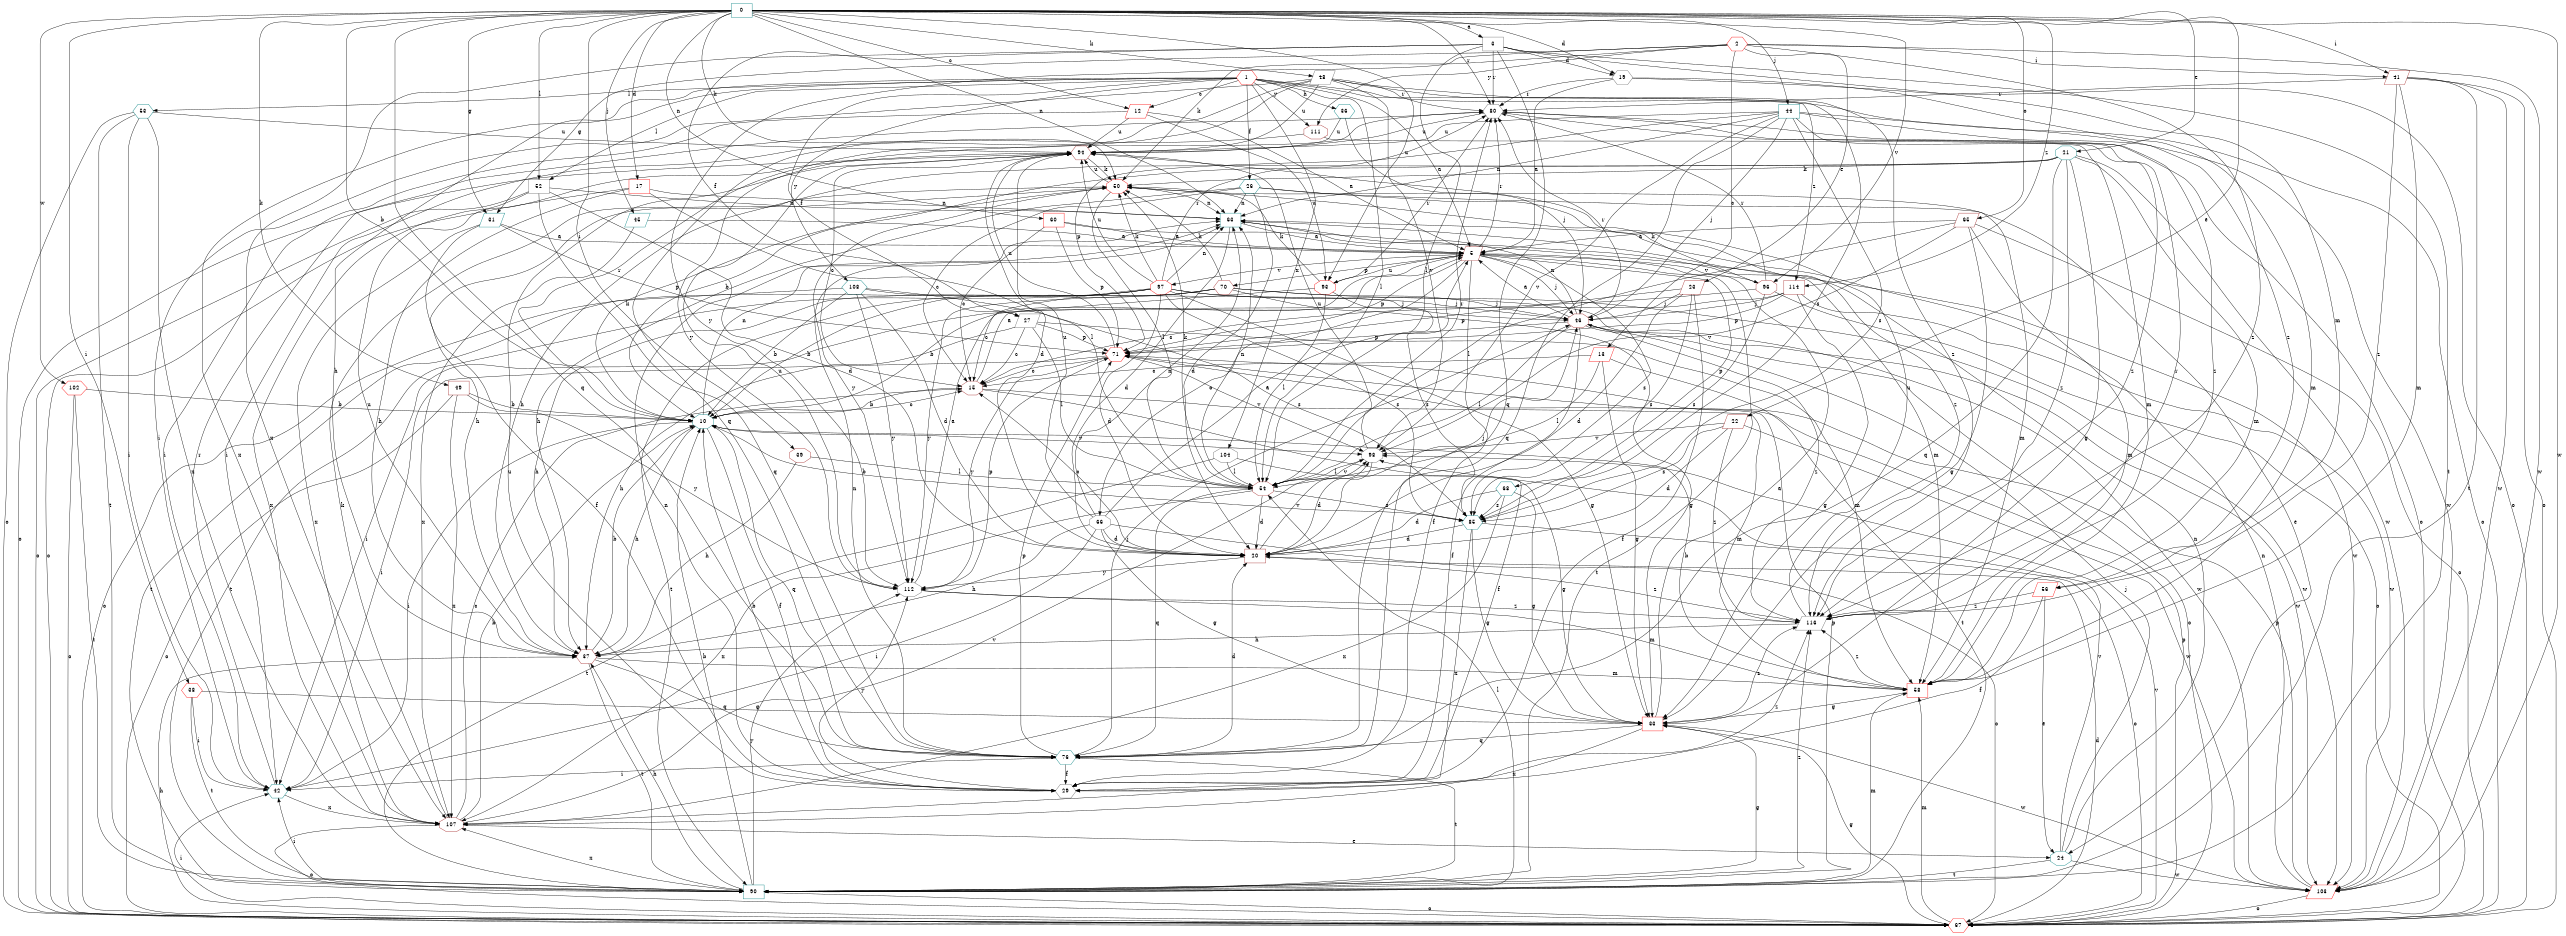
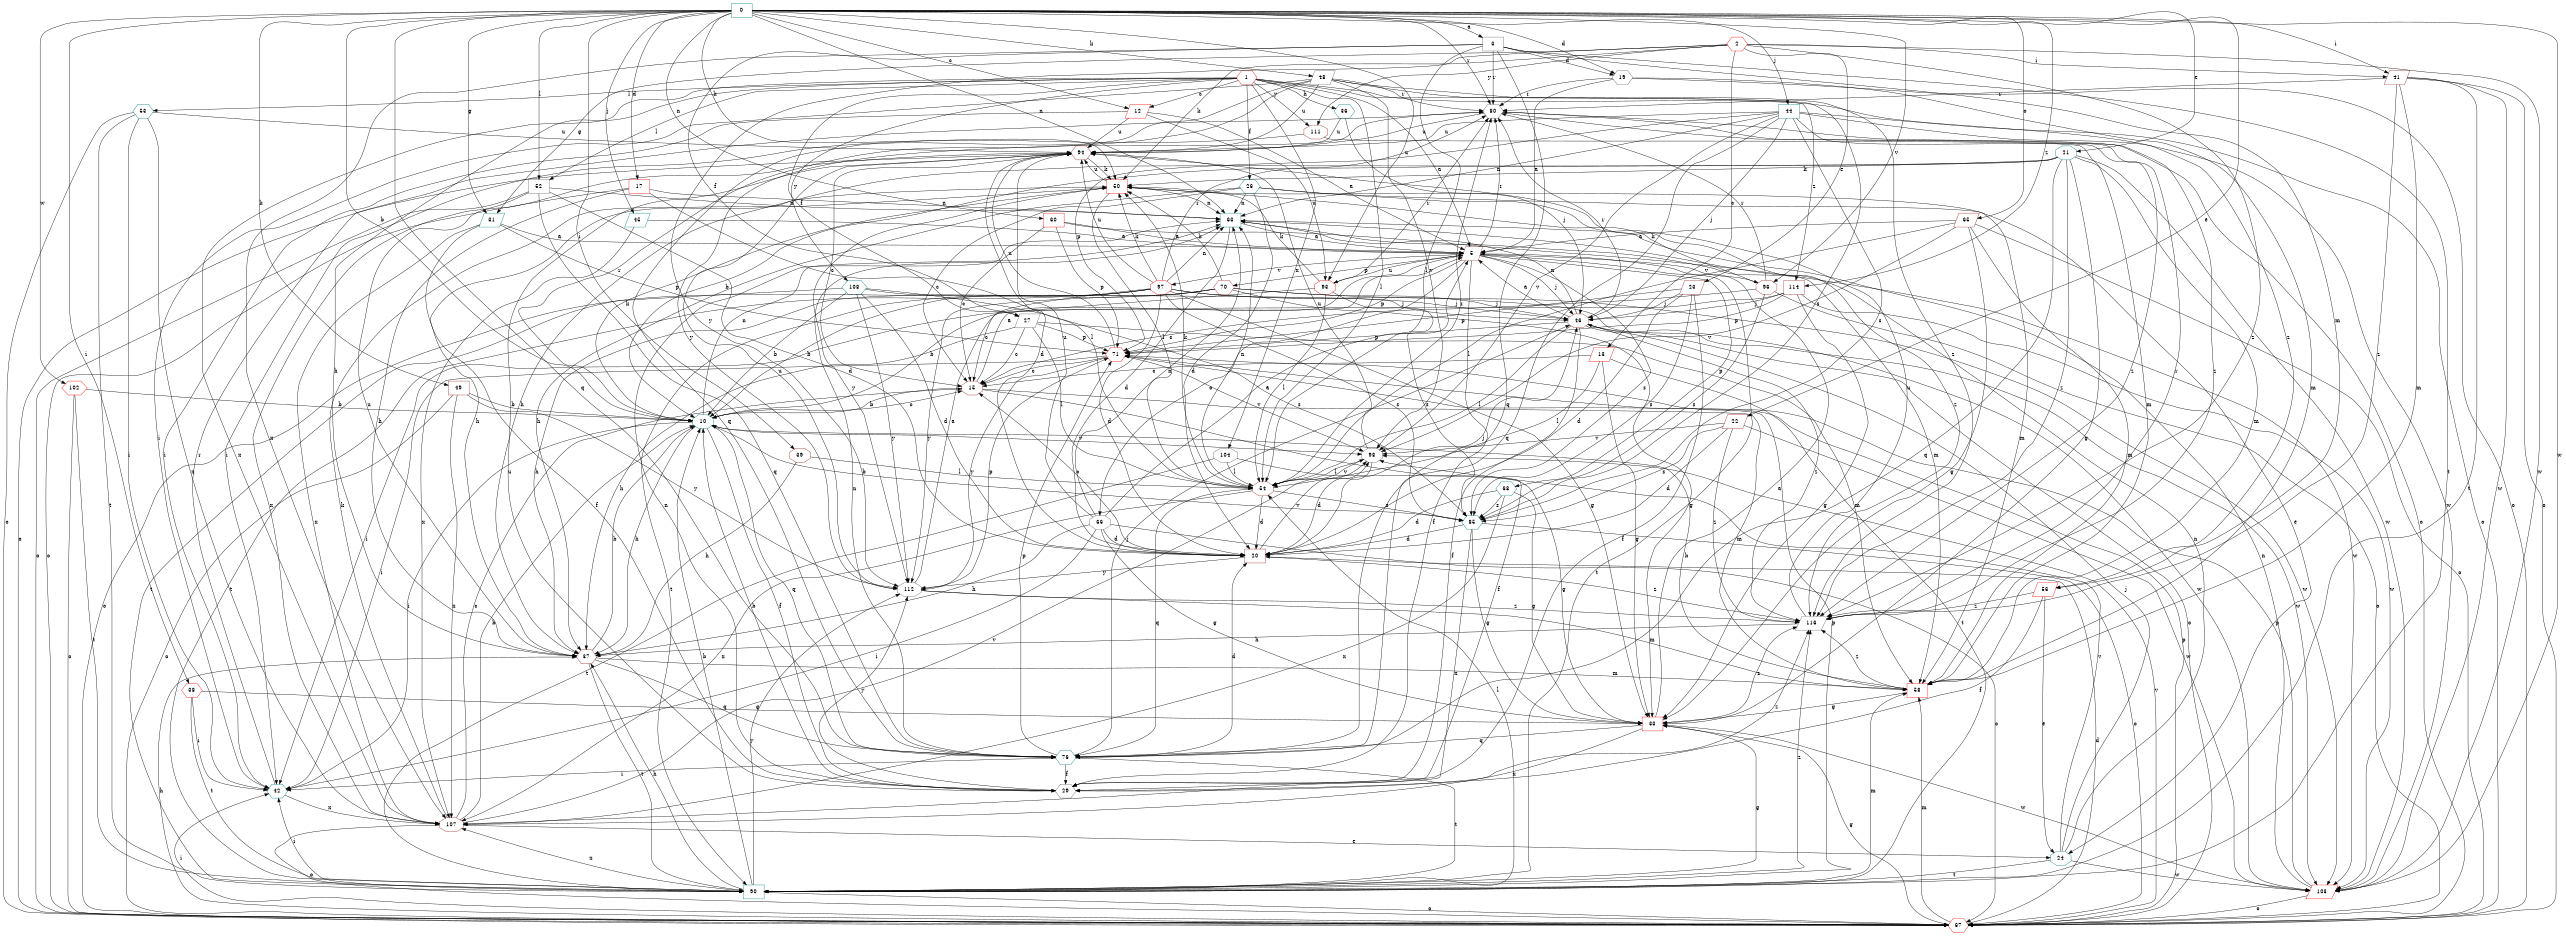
node "50": shape octagon -> box
